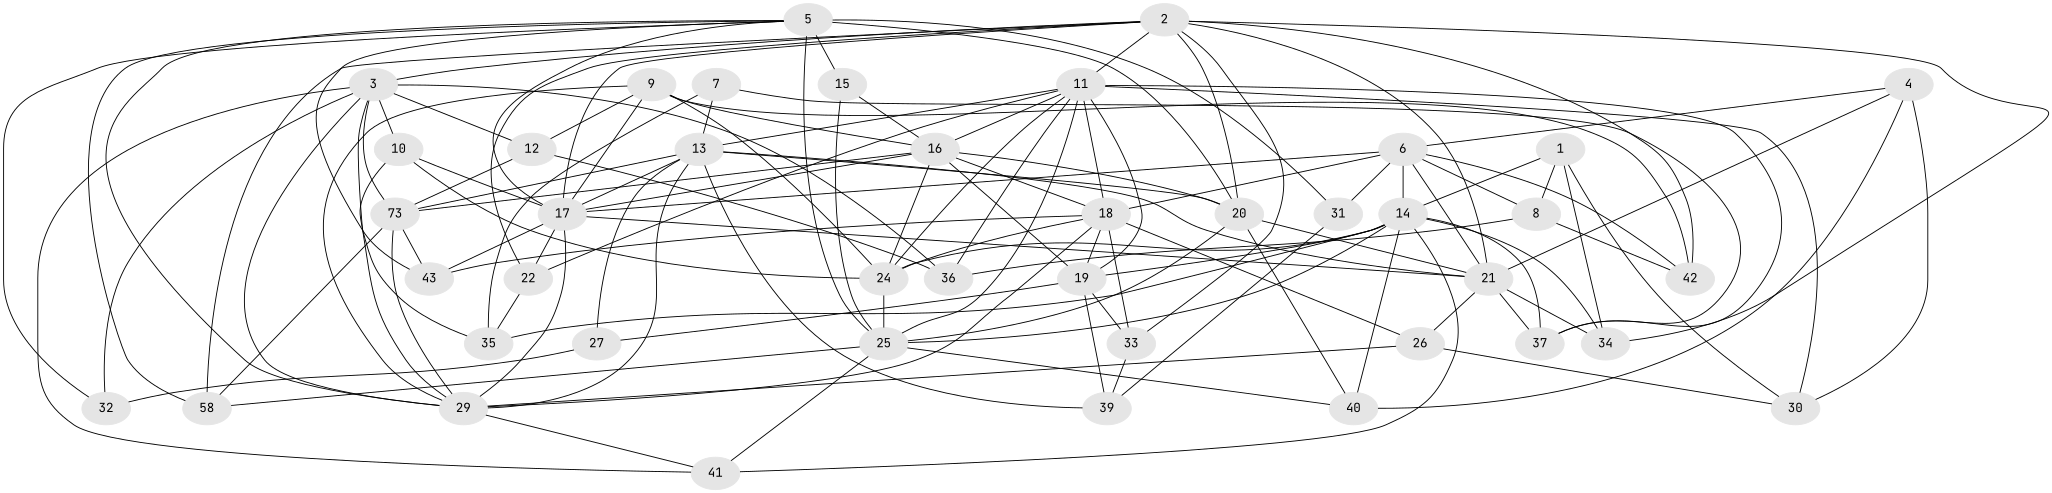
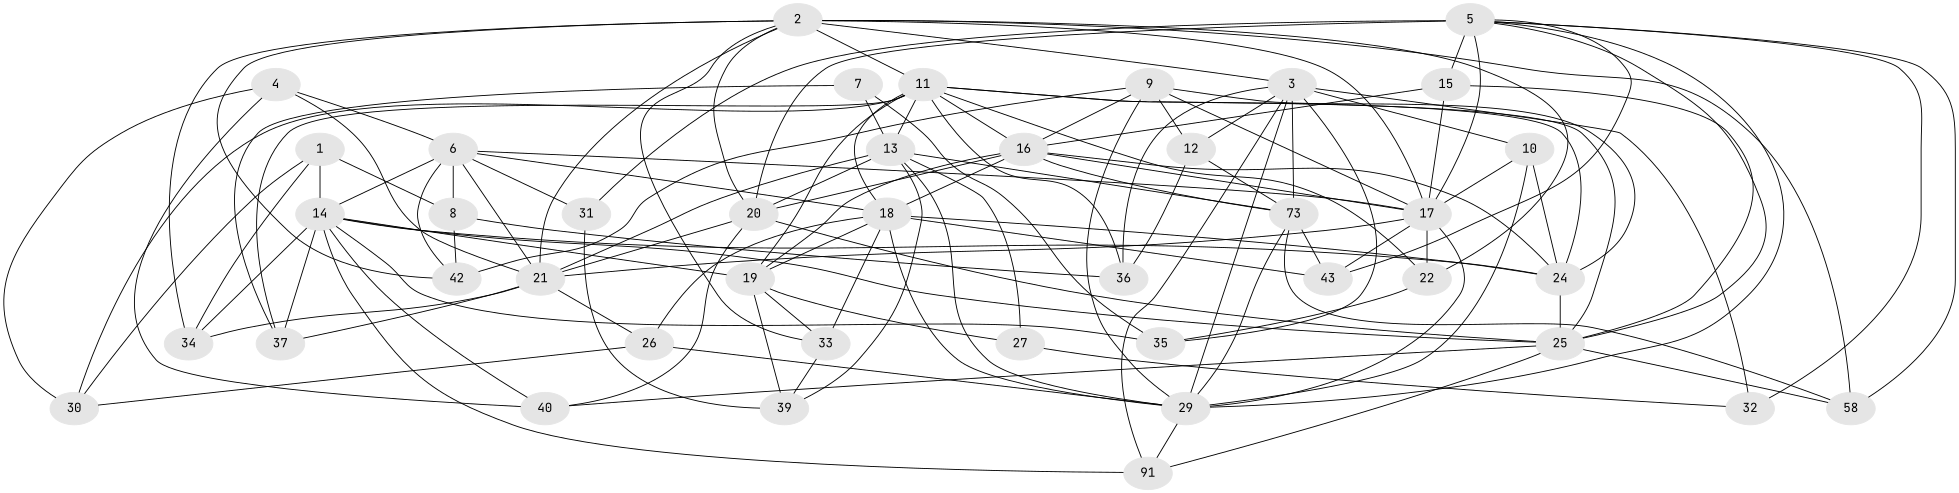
edge "13" -- "17": now "15" -- "17"
node "41": label "41" -> "91"
